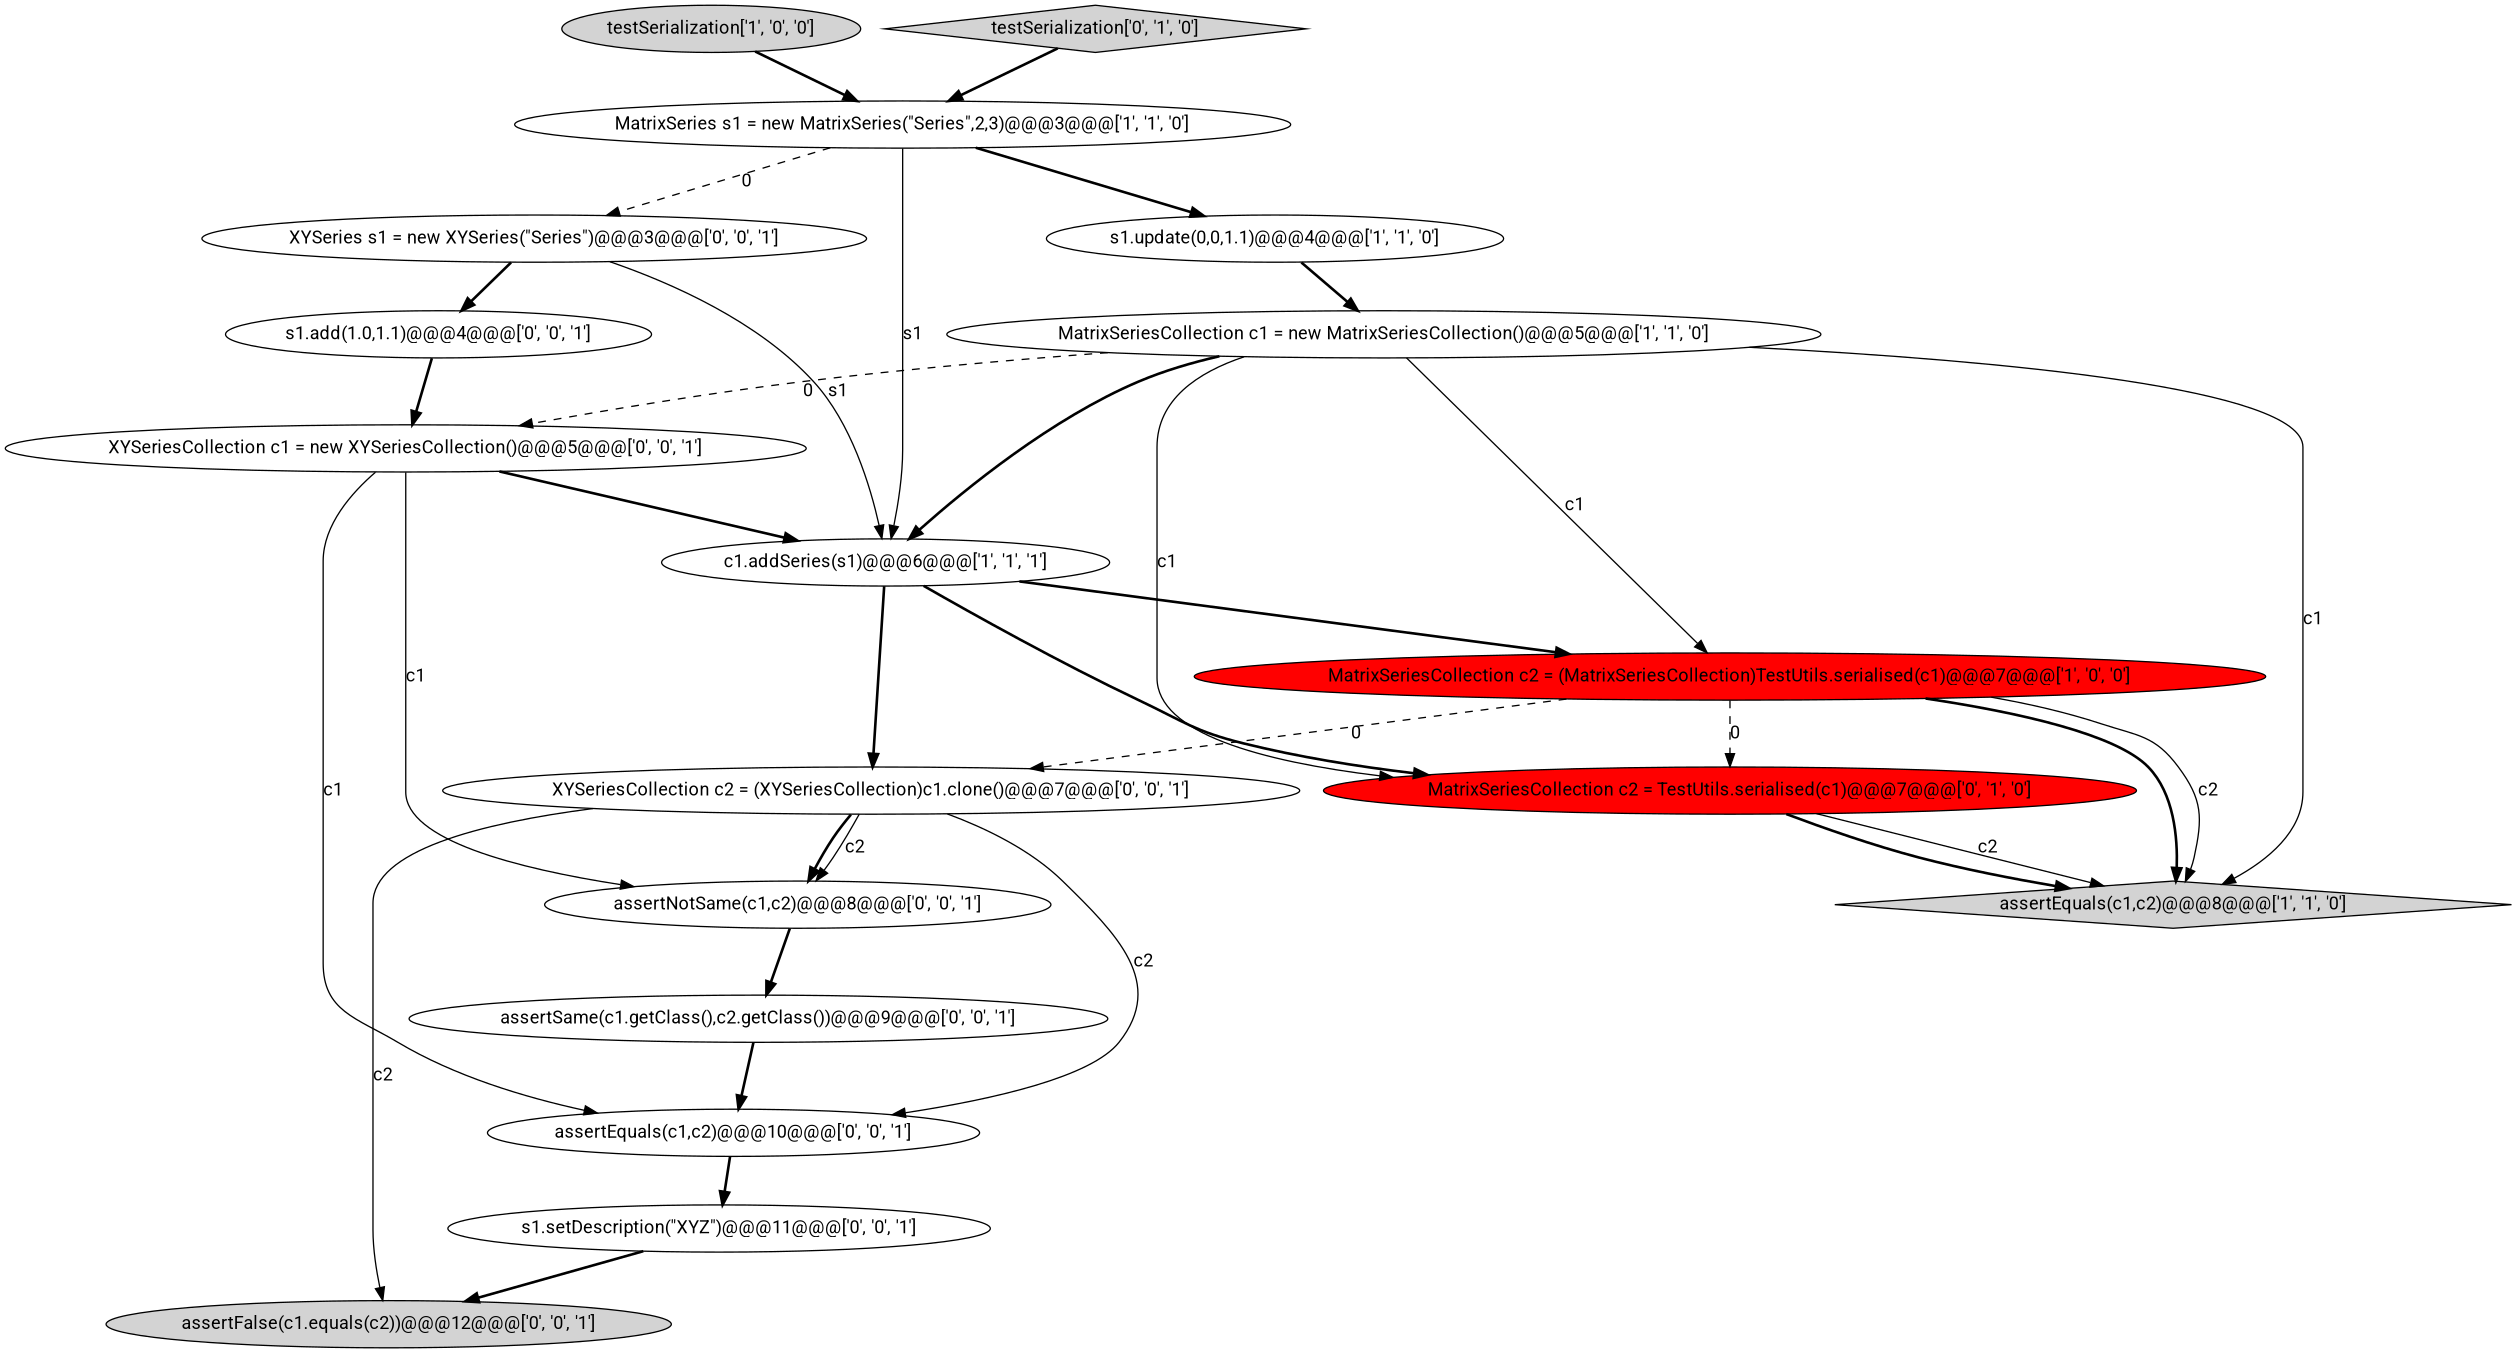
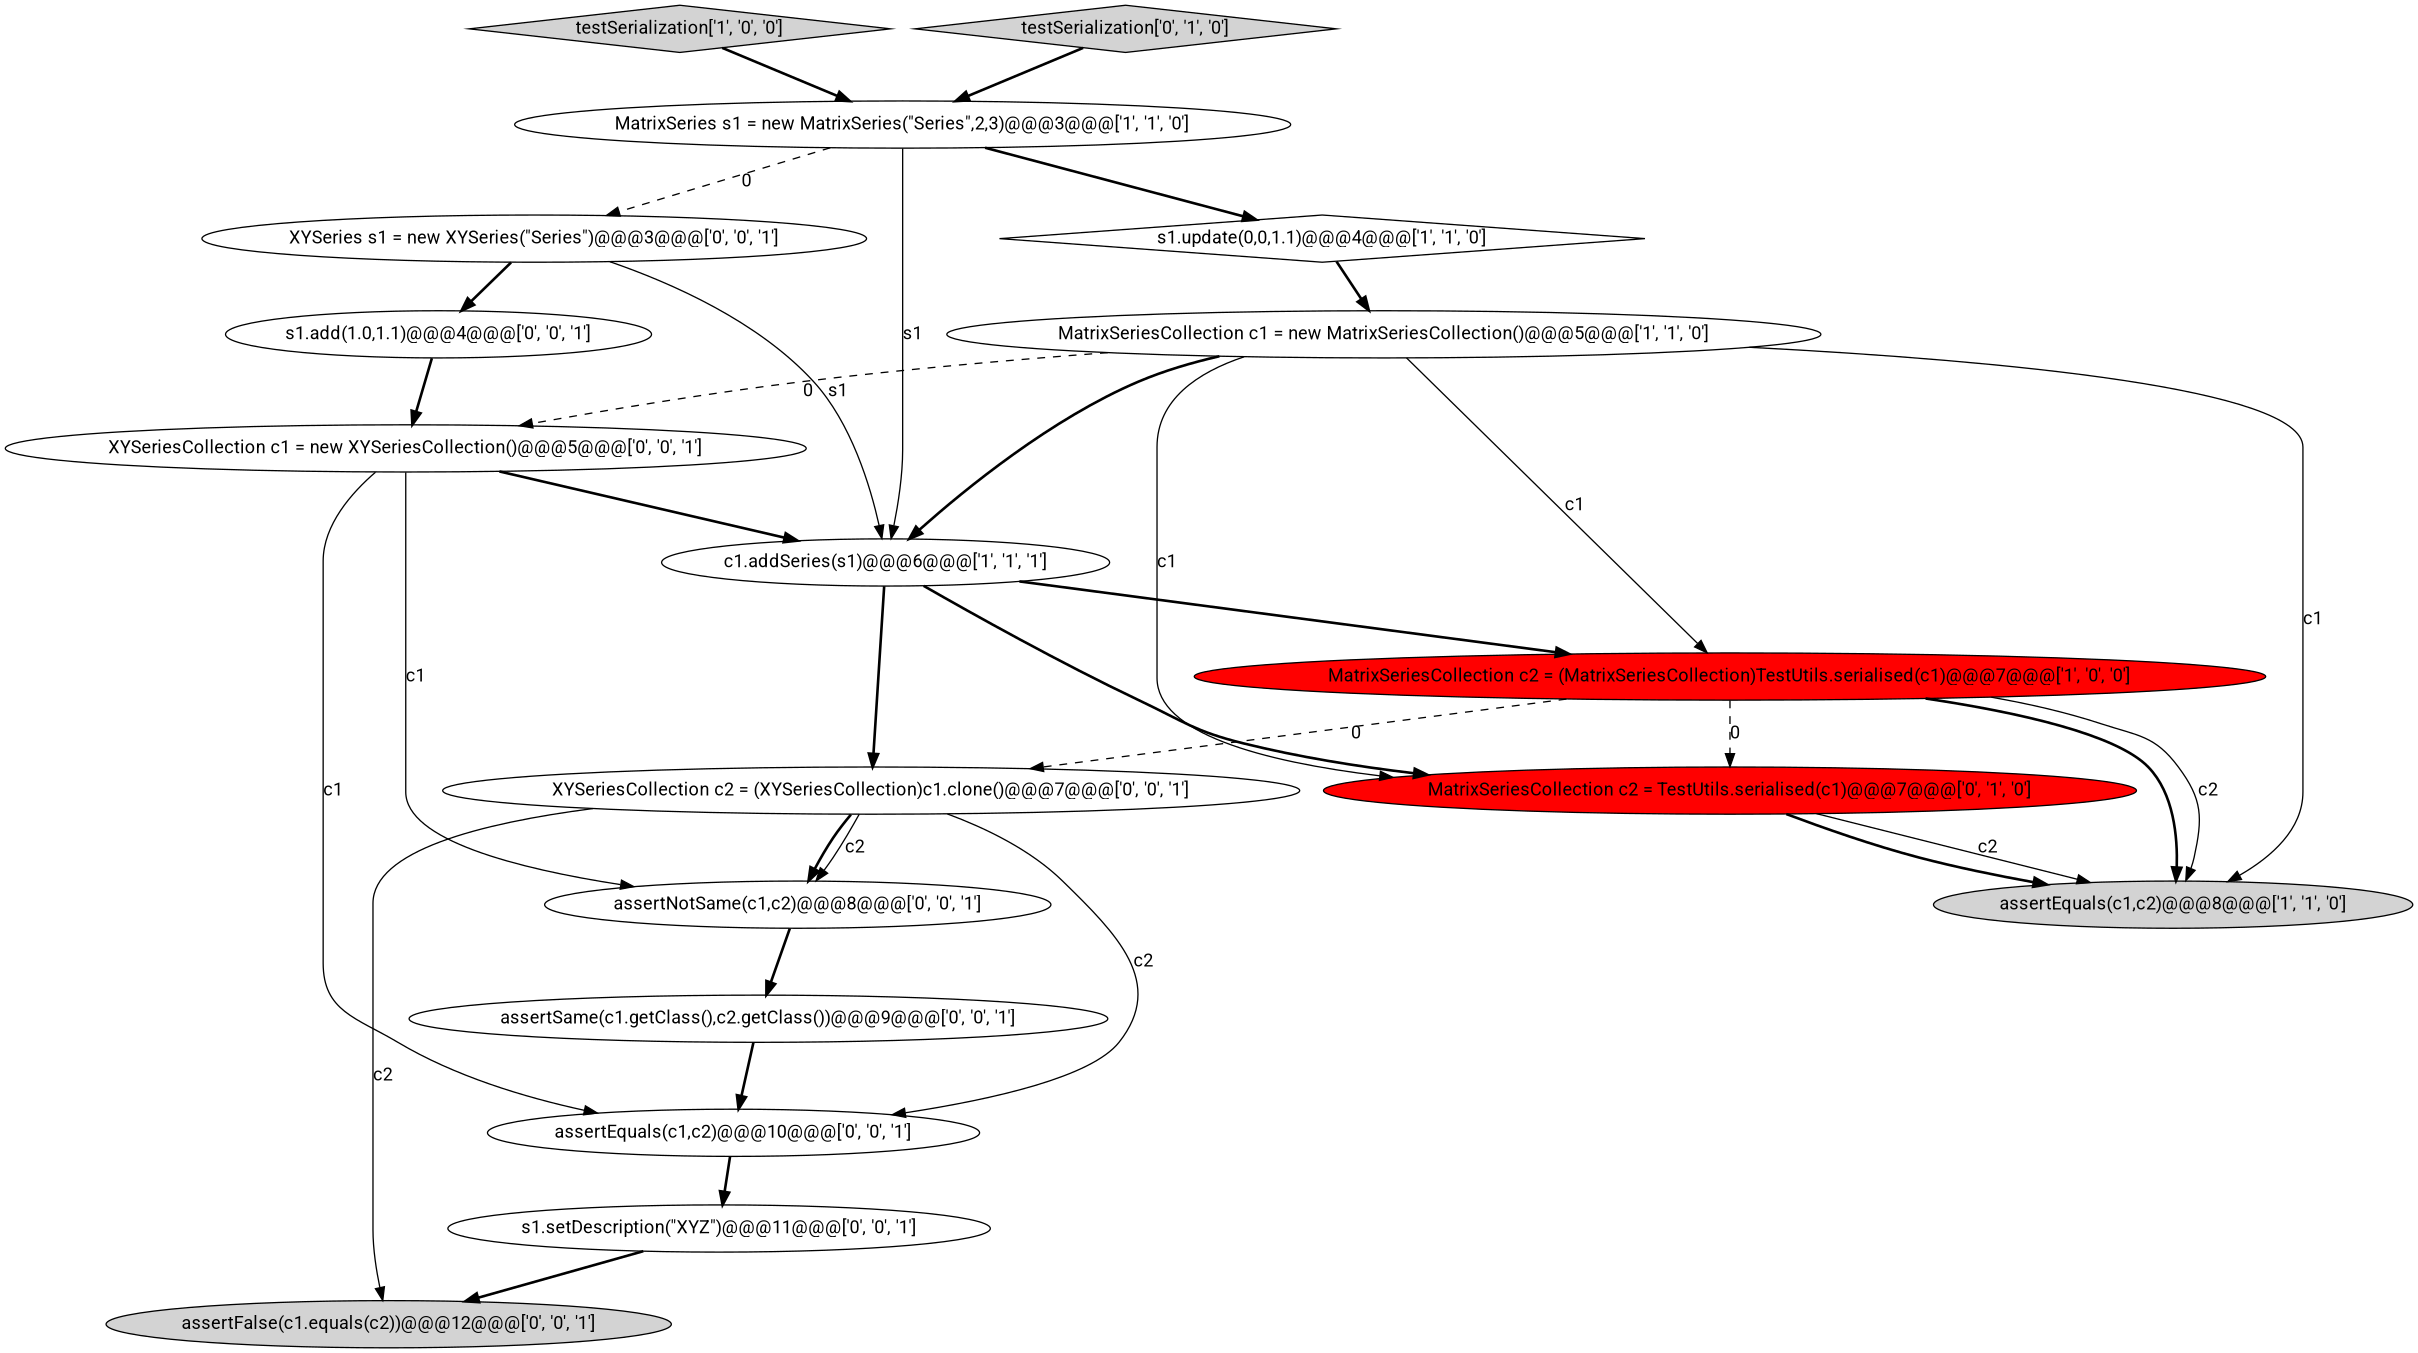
node "testSerialization['1', '0', '0']": shape ellipse -> diamond
node "s1.update(0,0,1.1)@@@4@@@['1', '1', '0']": shape ellipse -> diamond
node "assertEquals(c1,c2)@@@8@@@['1', '1', '0']": shape diamond -> ellipse
